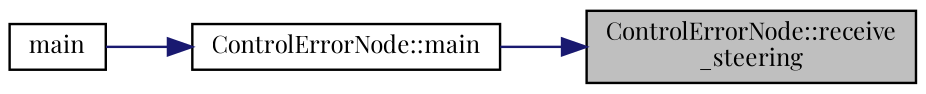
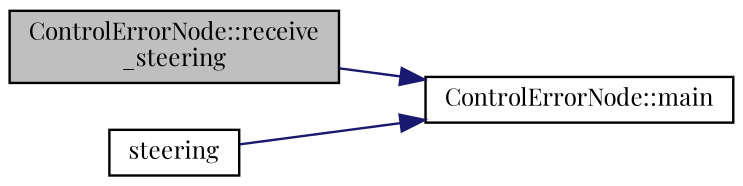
node "main": label "main" -> "steering"
edge "ControlErrorNode::main" -> "ControlErrorNode::receive _steering": reversed
